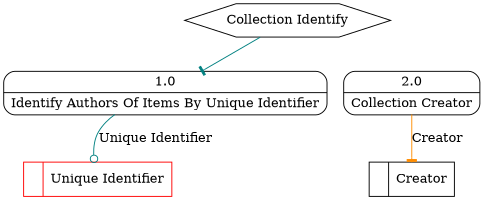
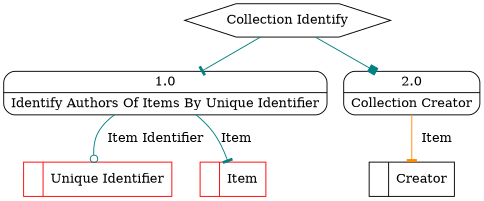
edge "Collection Identify" -> "2.0": added
edge "1.0" -> "Unique Identifier": label "Unique Identifier" -> "Item Identifier"
edge "2.0" -> "Creator": label "Creator" -> "Item"
node "Item": added
